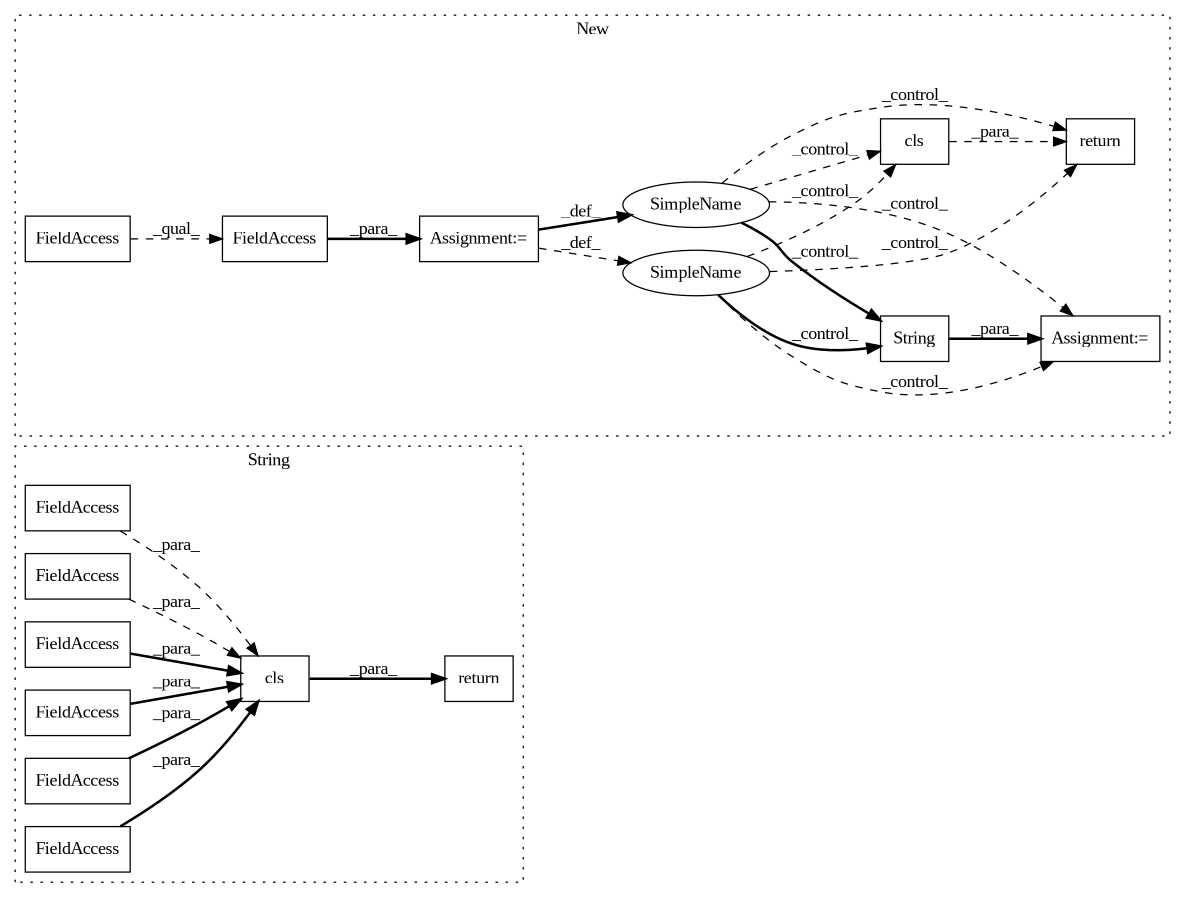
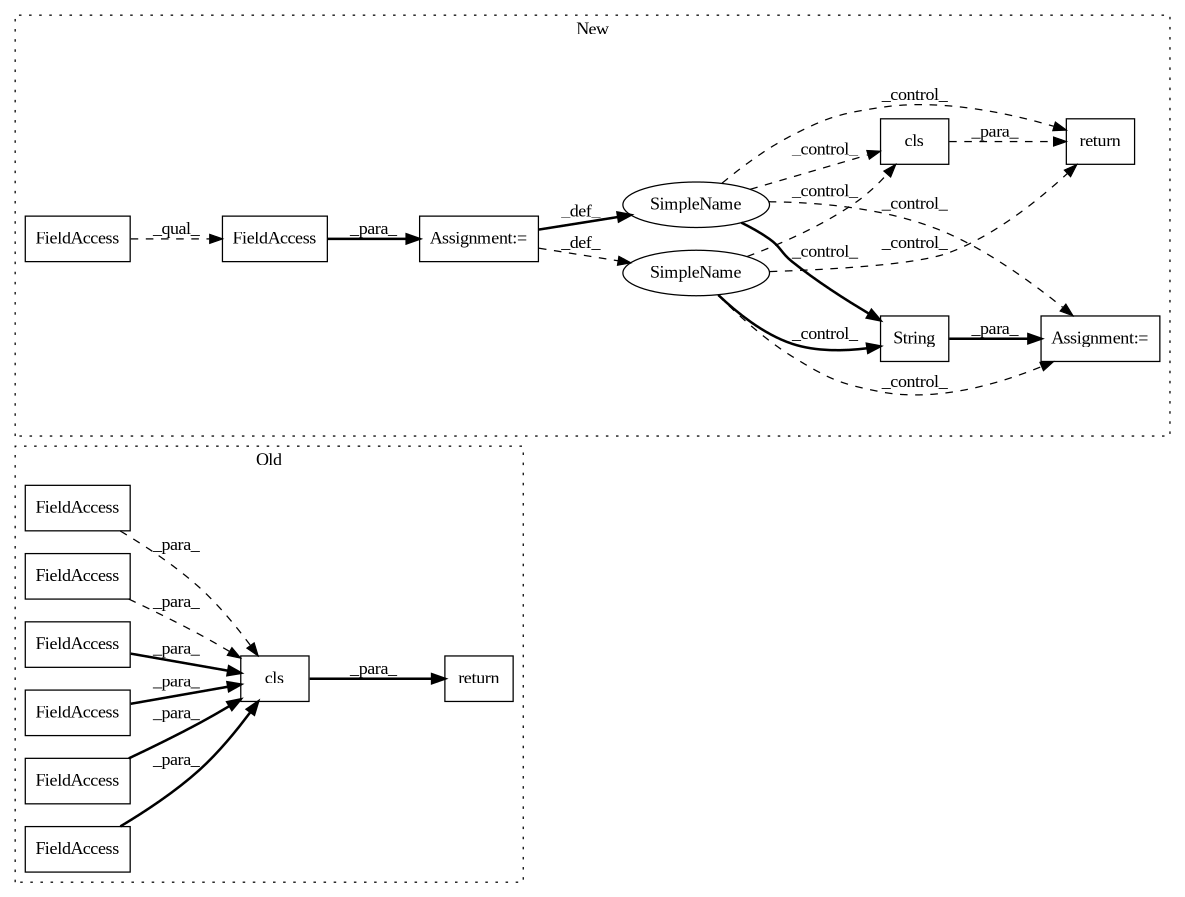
cluster "String": label "String" -> "Old"
